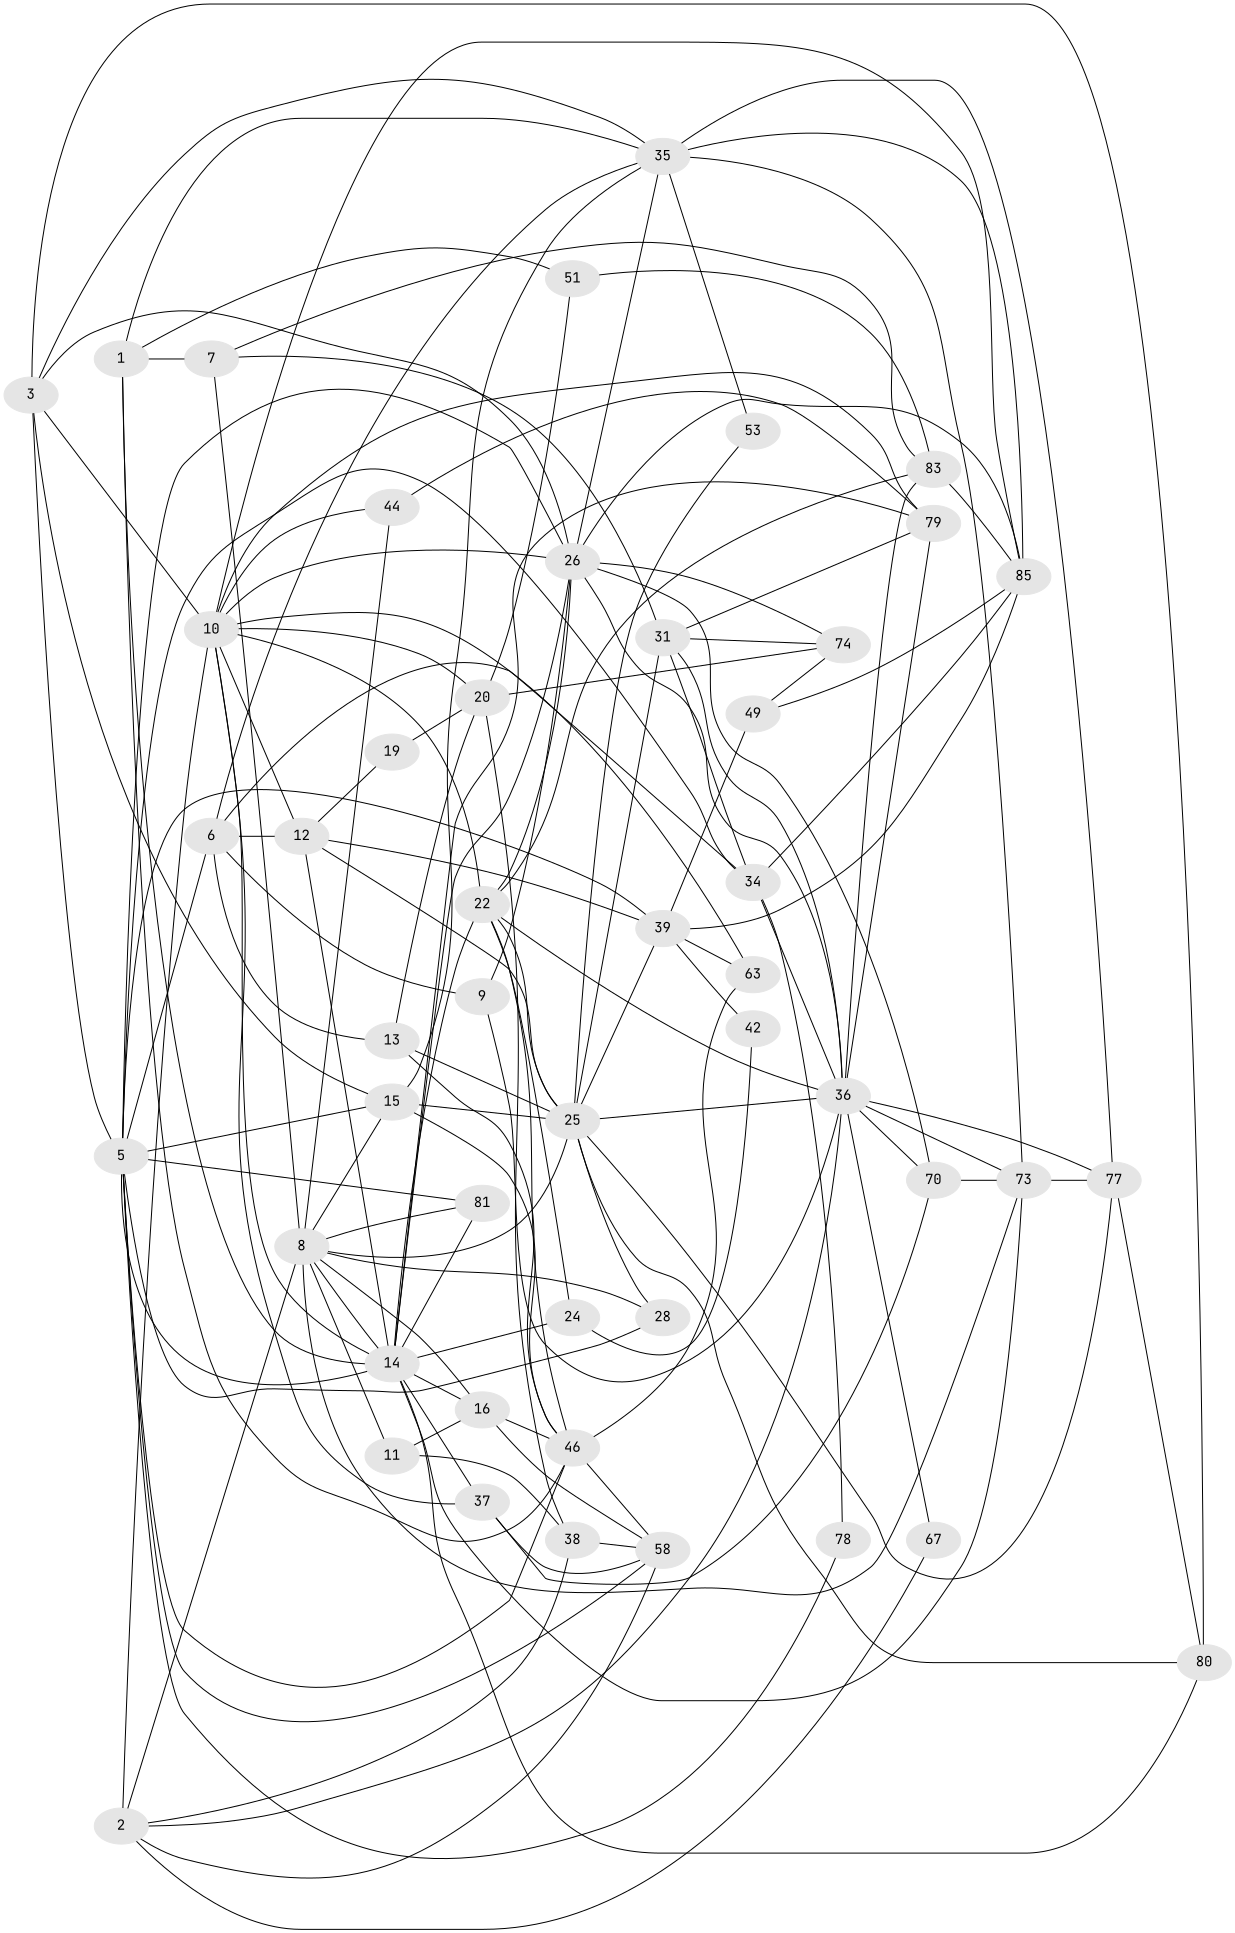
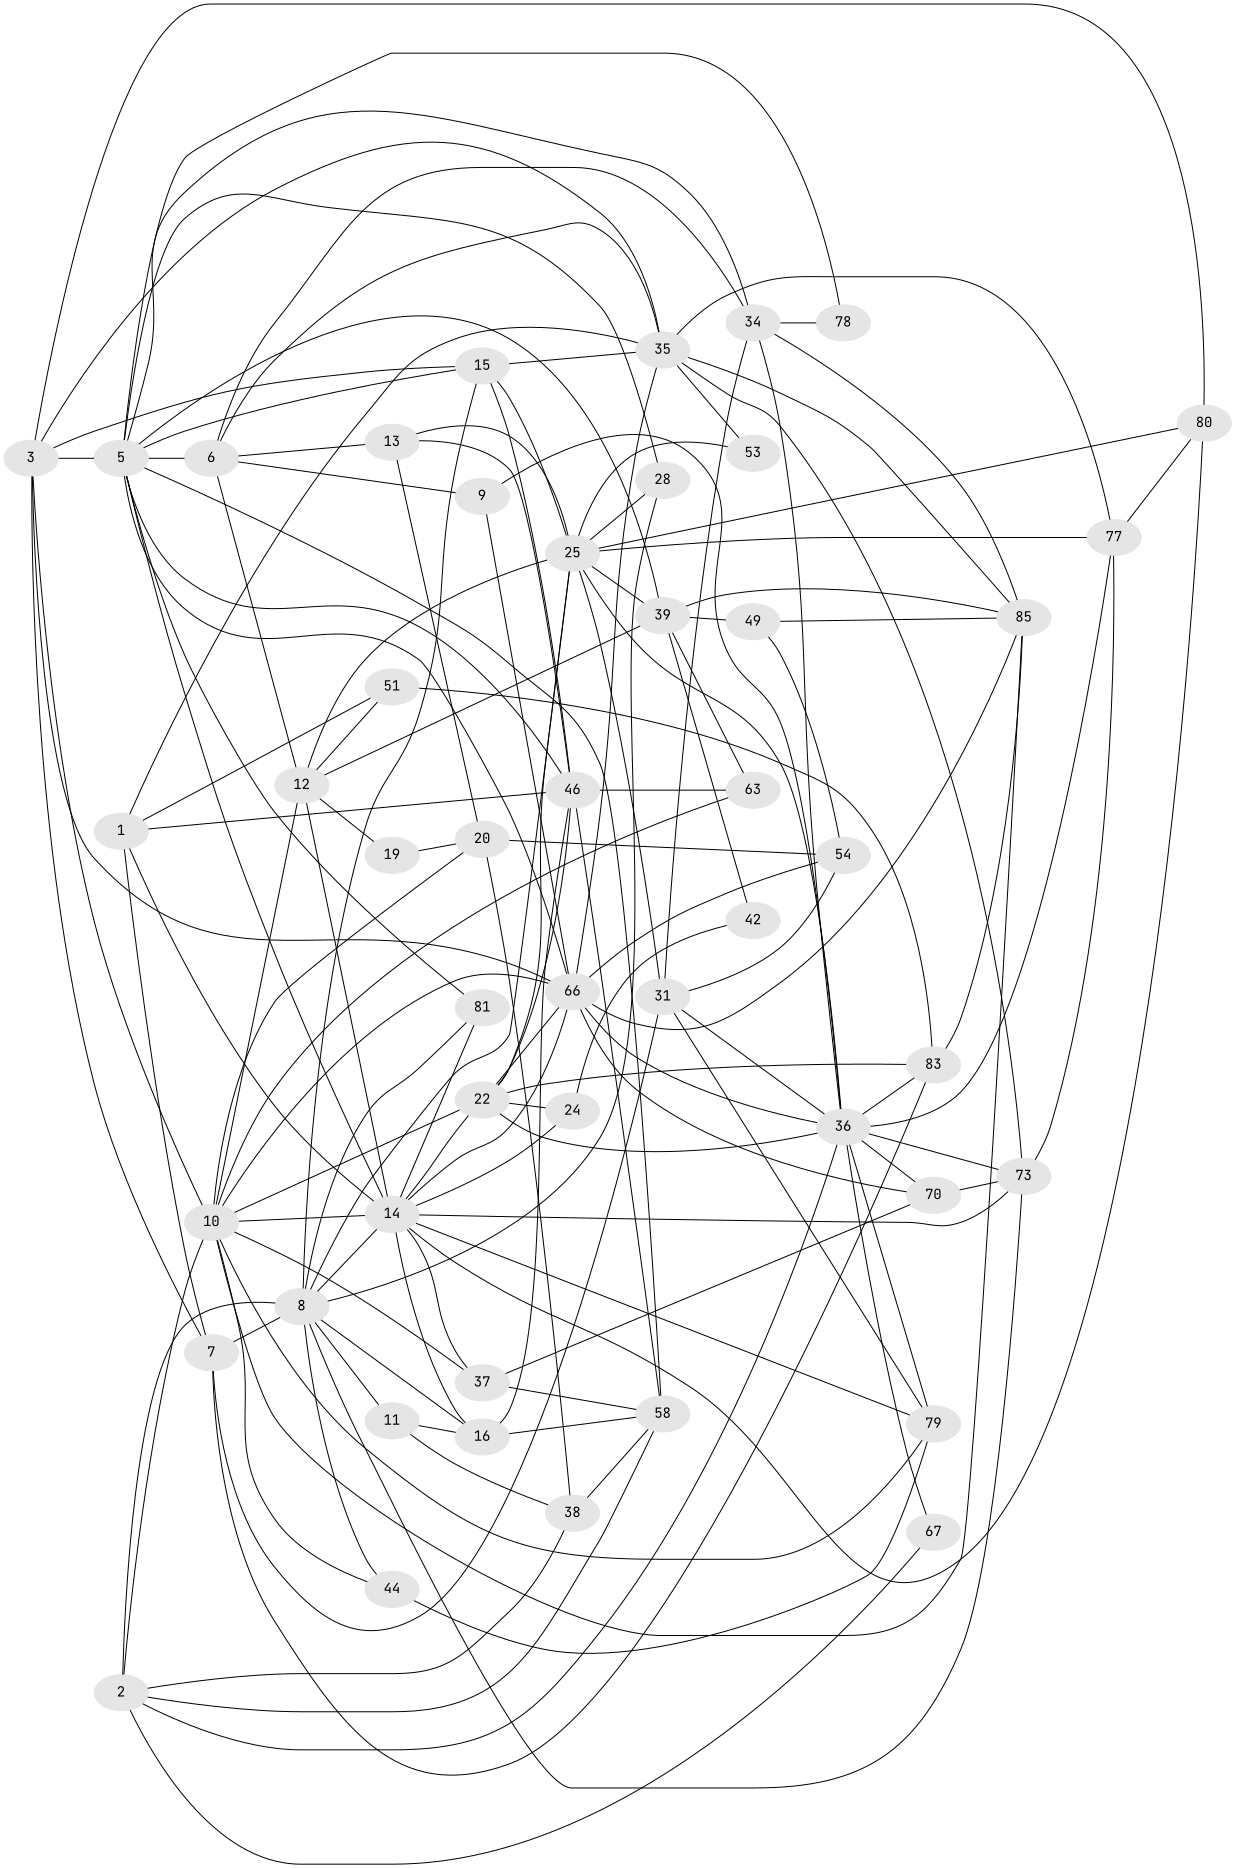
edge "51" -- "20": now "51" -- "12"
node "26": label "26" -> "66"
node "74": label "74" -> "54"
edge "3" -- "7": added
